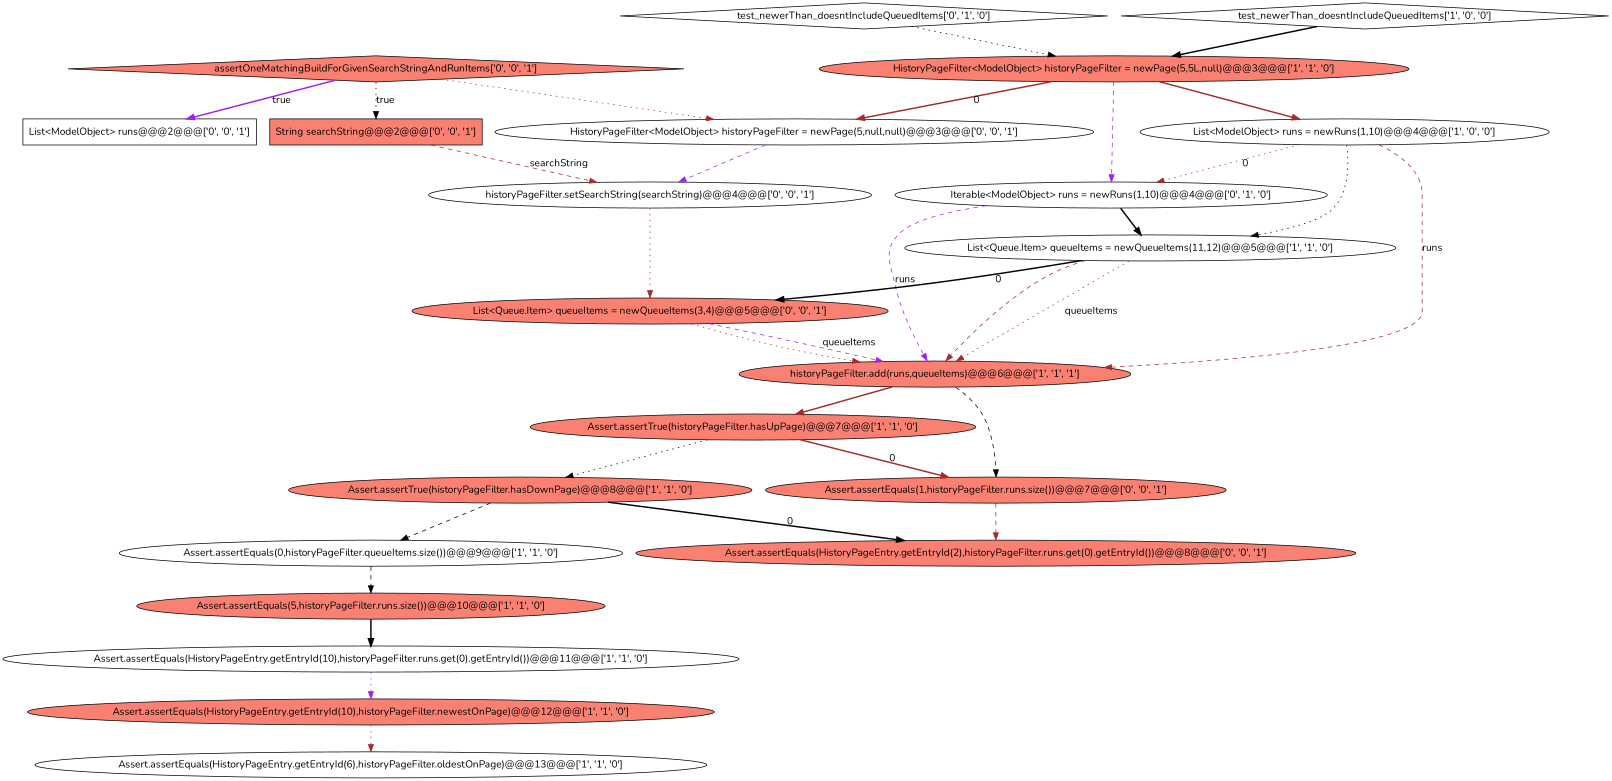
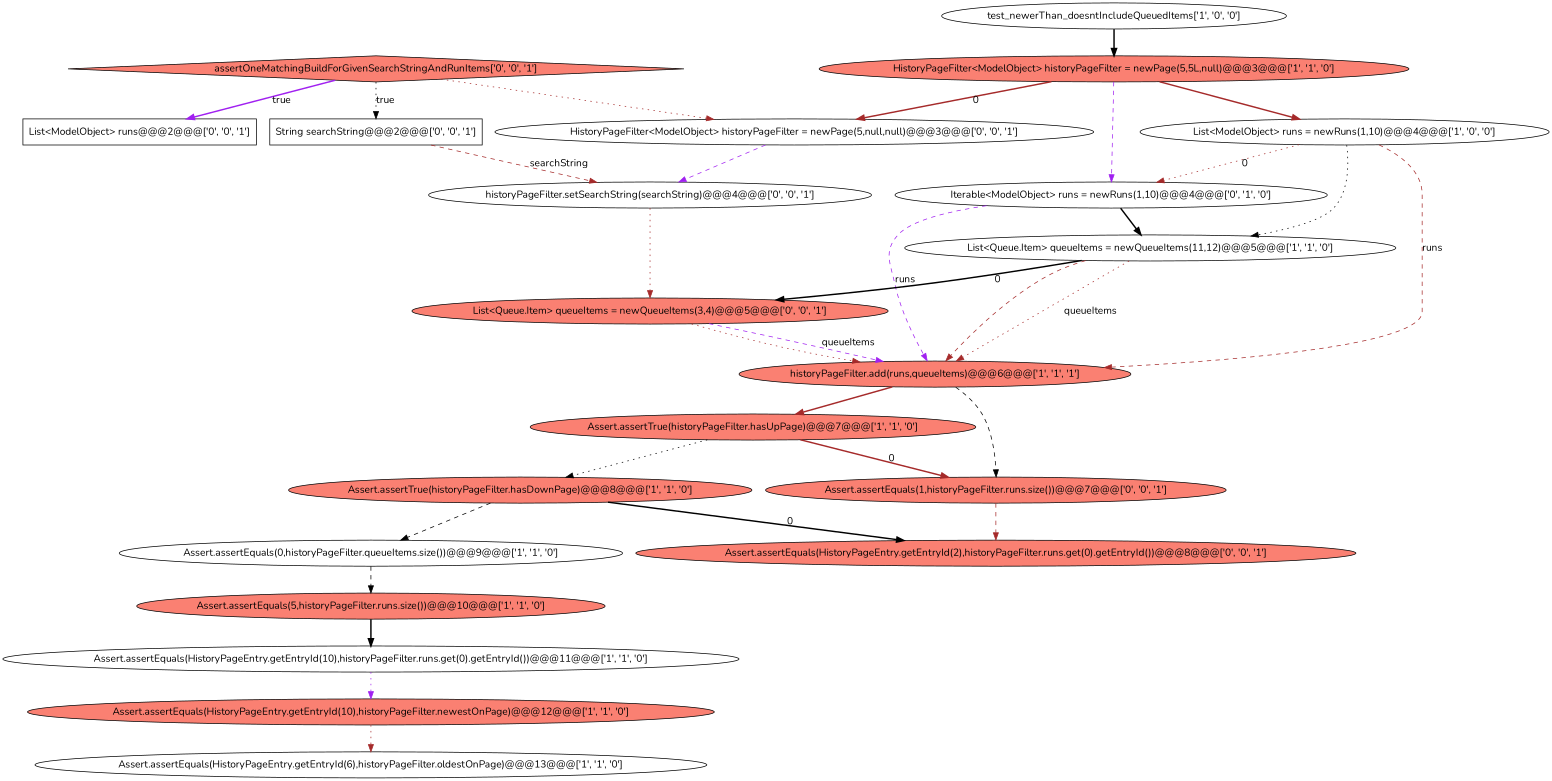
node "test_newerThan_doesntIncludeQueuedItems['0', '1', '0']": removed
node "test_newerThan_doesntIncludeQueuedItems['1', '0', '0']": shape diamond -> ellipse
node "String searchString@@@2@@@['0', '0', '1']": fillcolor salmon -> white
